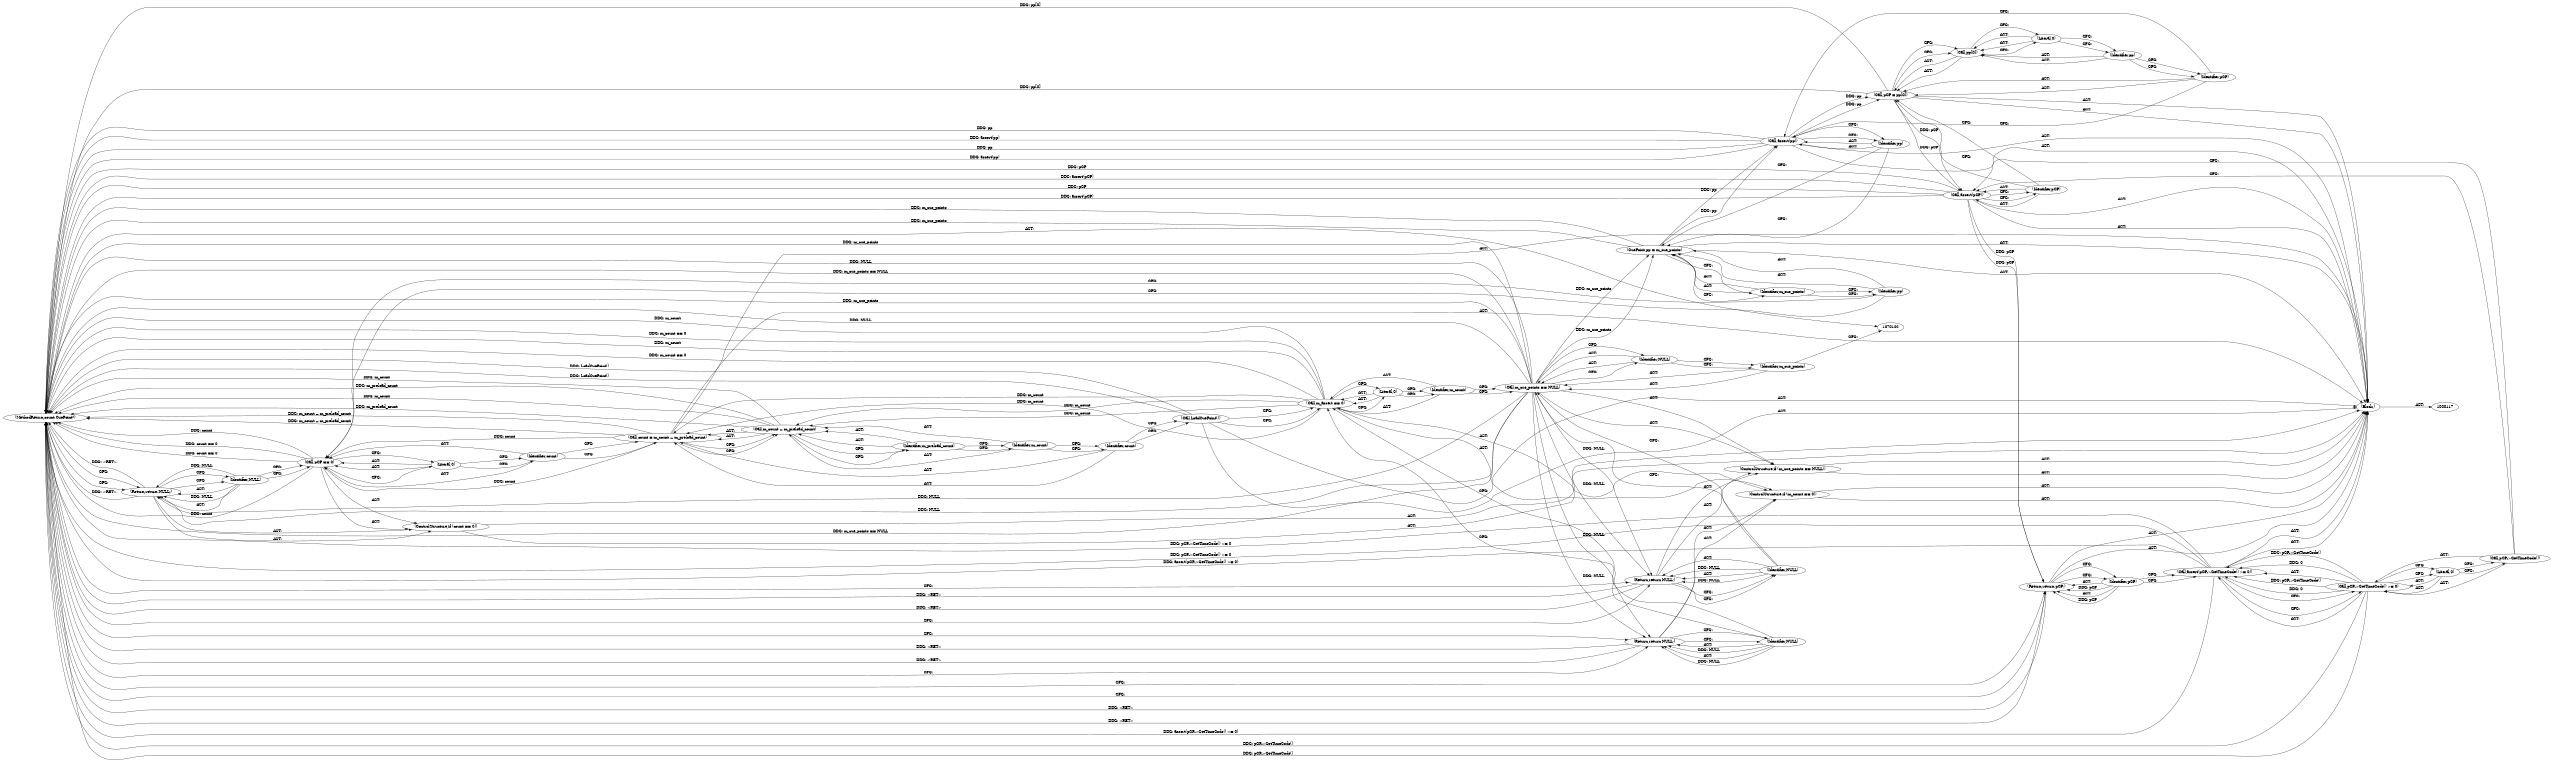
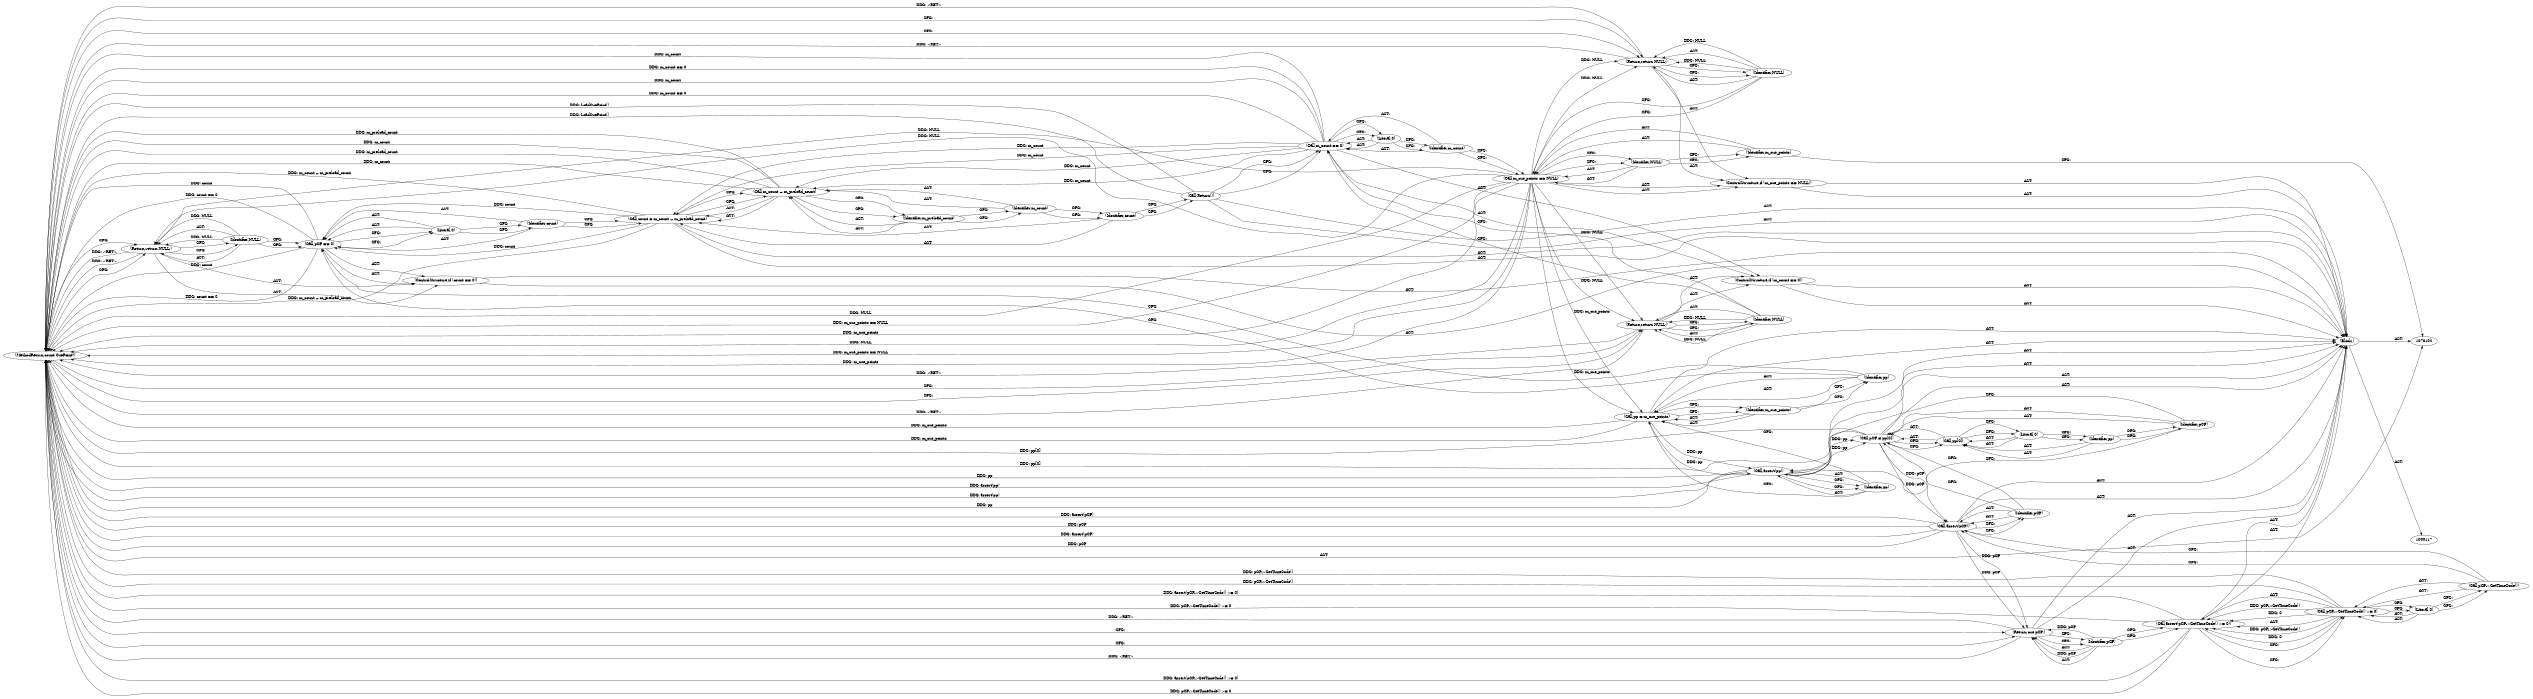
node "(CuePoint,pp = m_cue_points)": label "(CuePoint,pp = m_cue_points)" -> "(Call,pp = m_cue_points)"
edge "(Block,)" -> "1070102": added, label "AST:"
node "(Call,m_assert == 0)": label "(Call,m_assert == 0)" -> "(Call,m_count == 0)"
node "(Call,LoadCuePoint())": label "(Call,LoadCuePoint())" -> "(Call,Return())"
node "(Return,return pCP;)": label "(Return,return pCP;)" -> "(Return,cue pCP;)"
